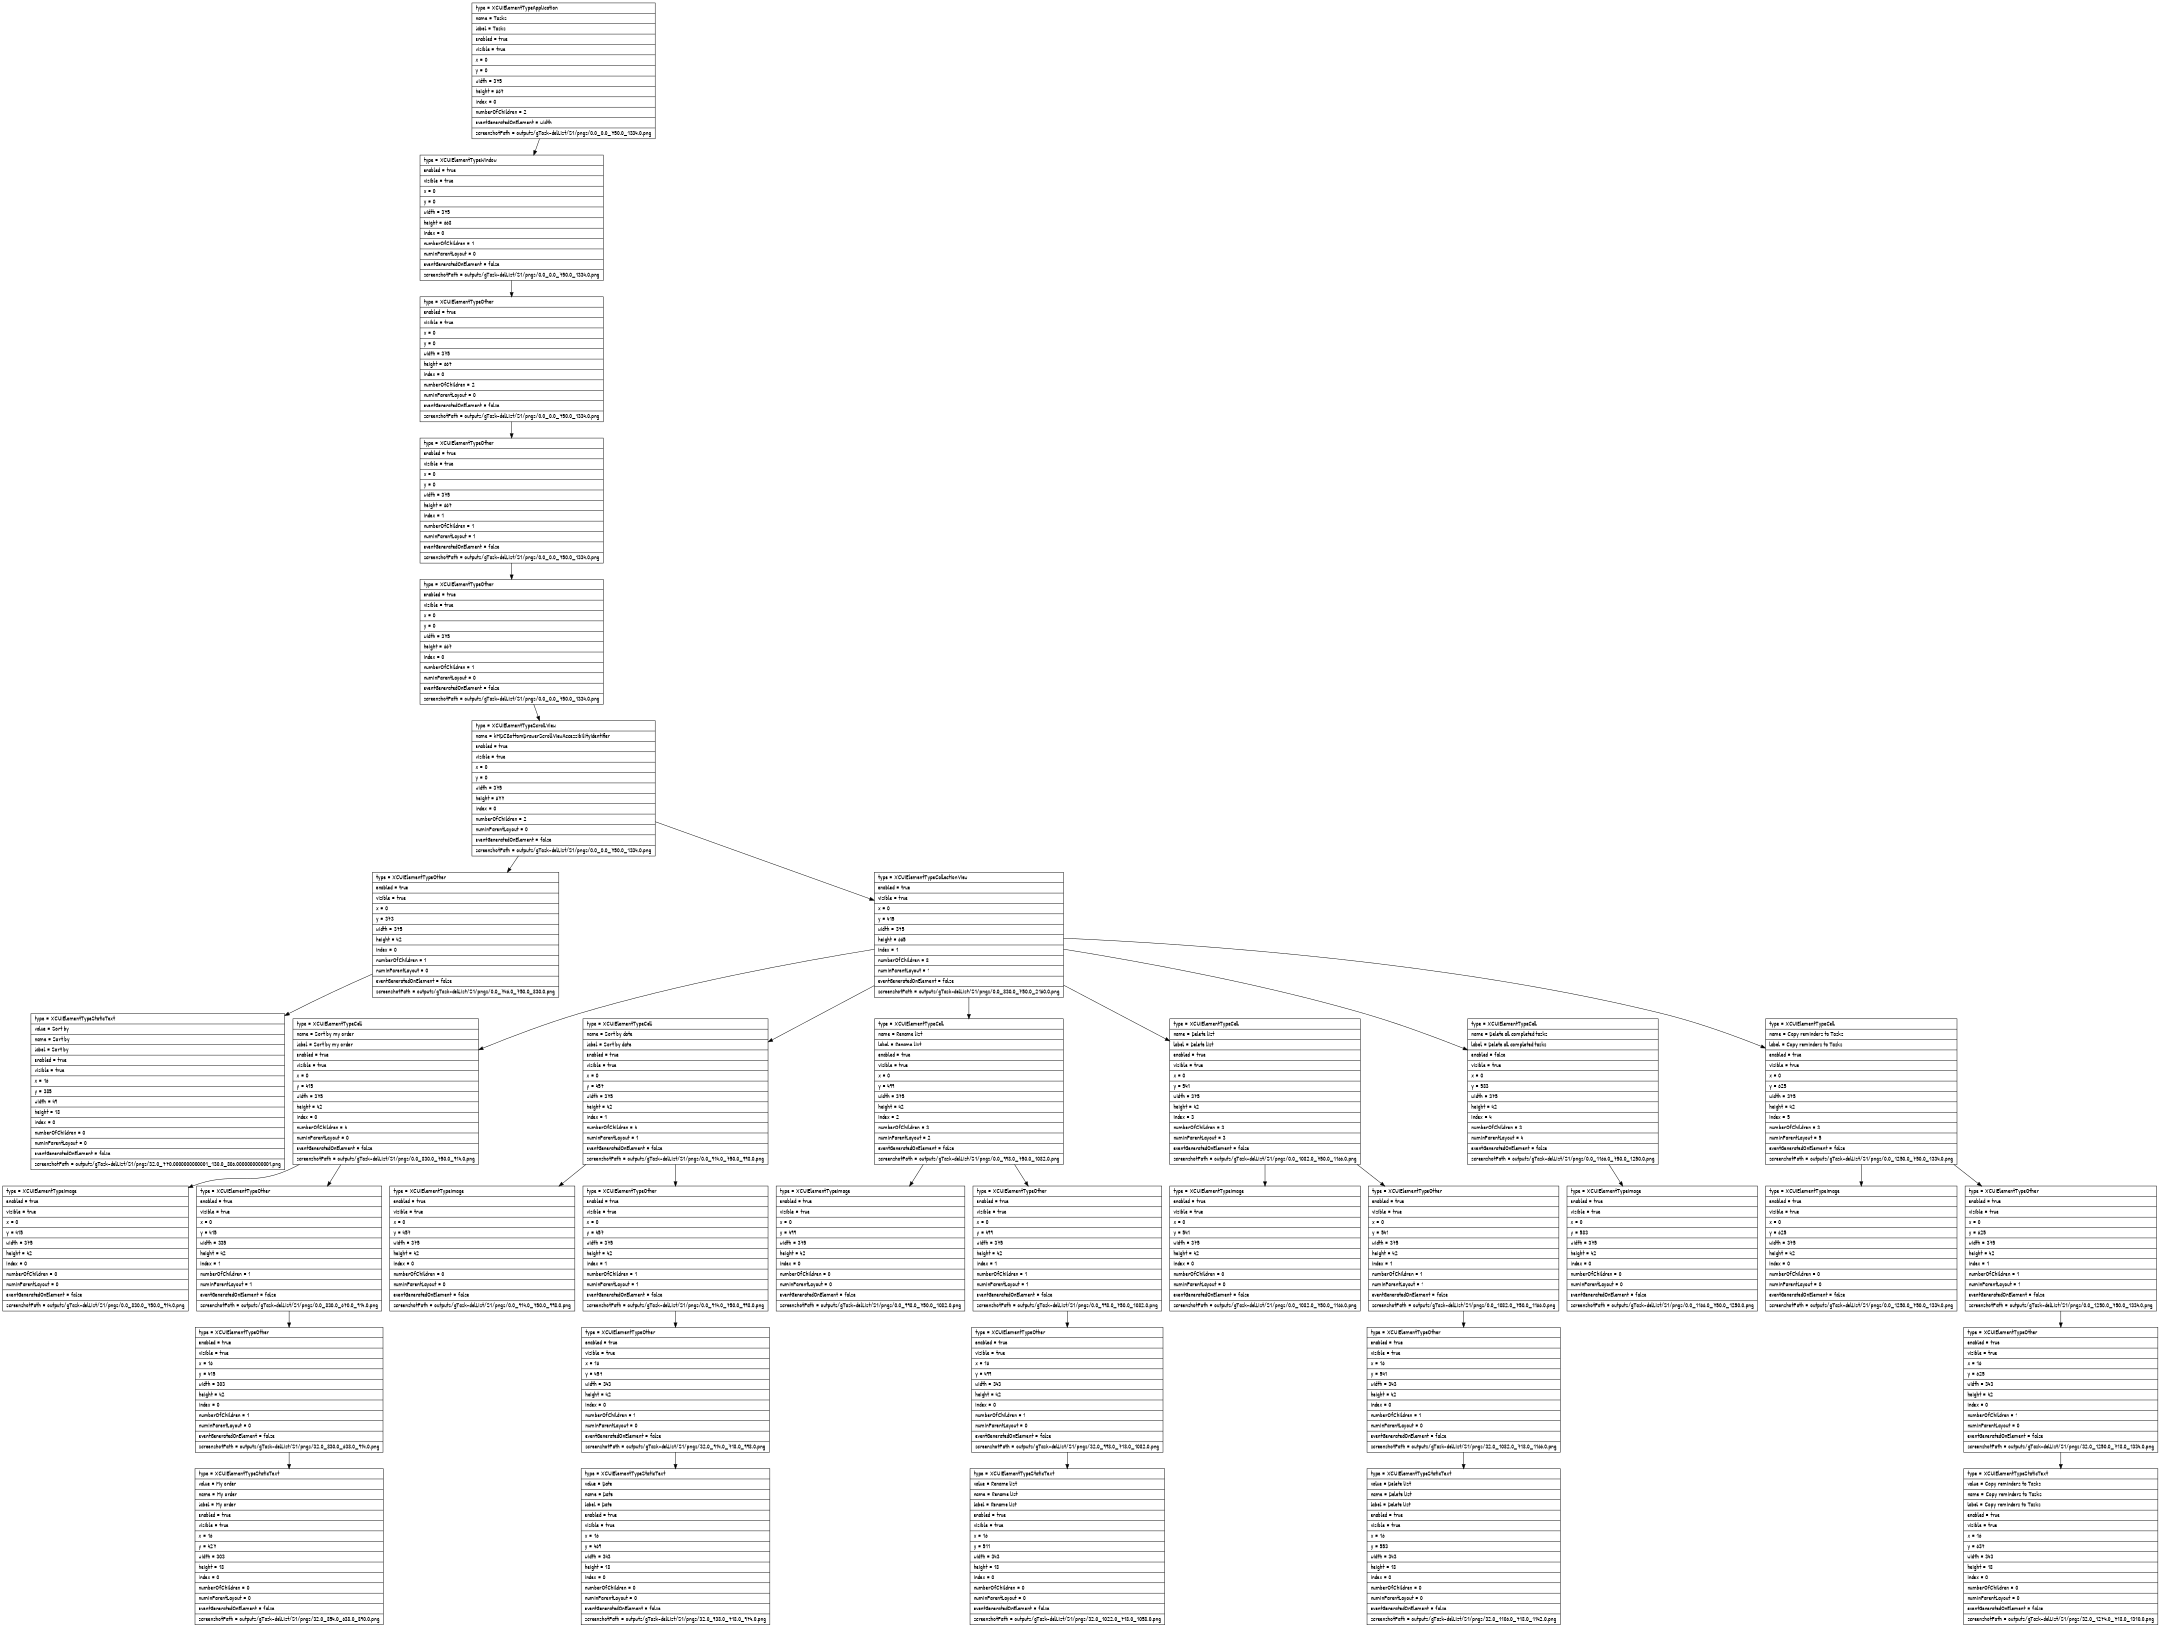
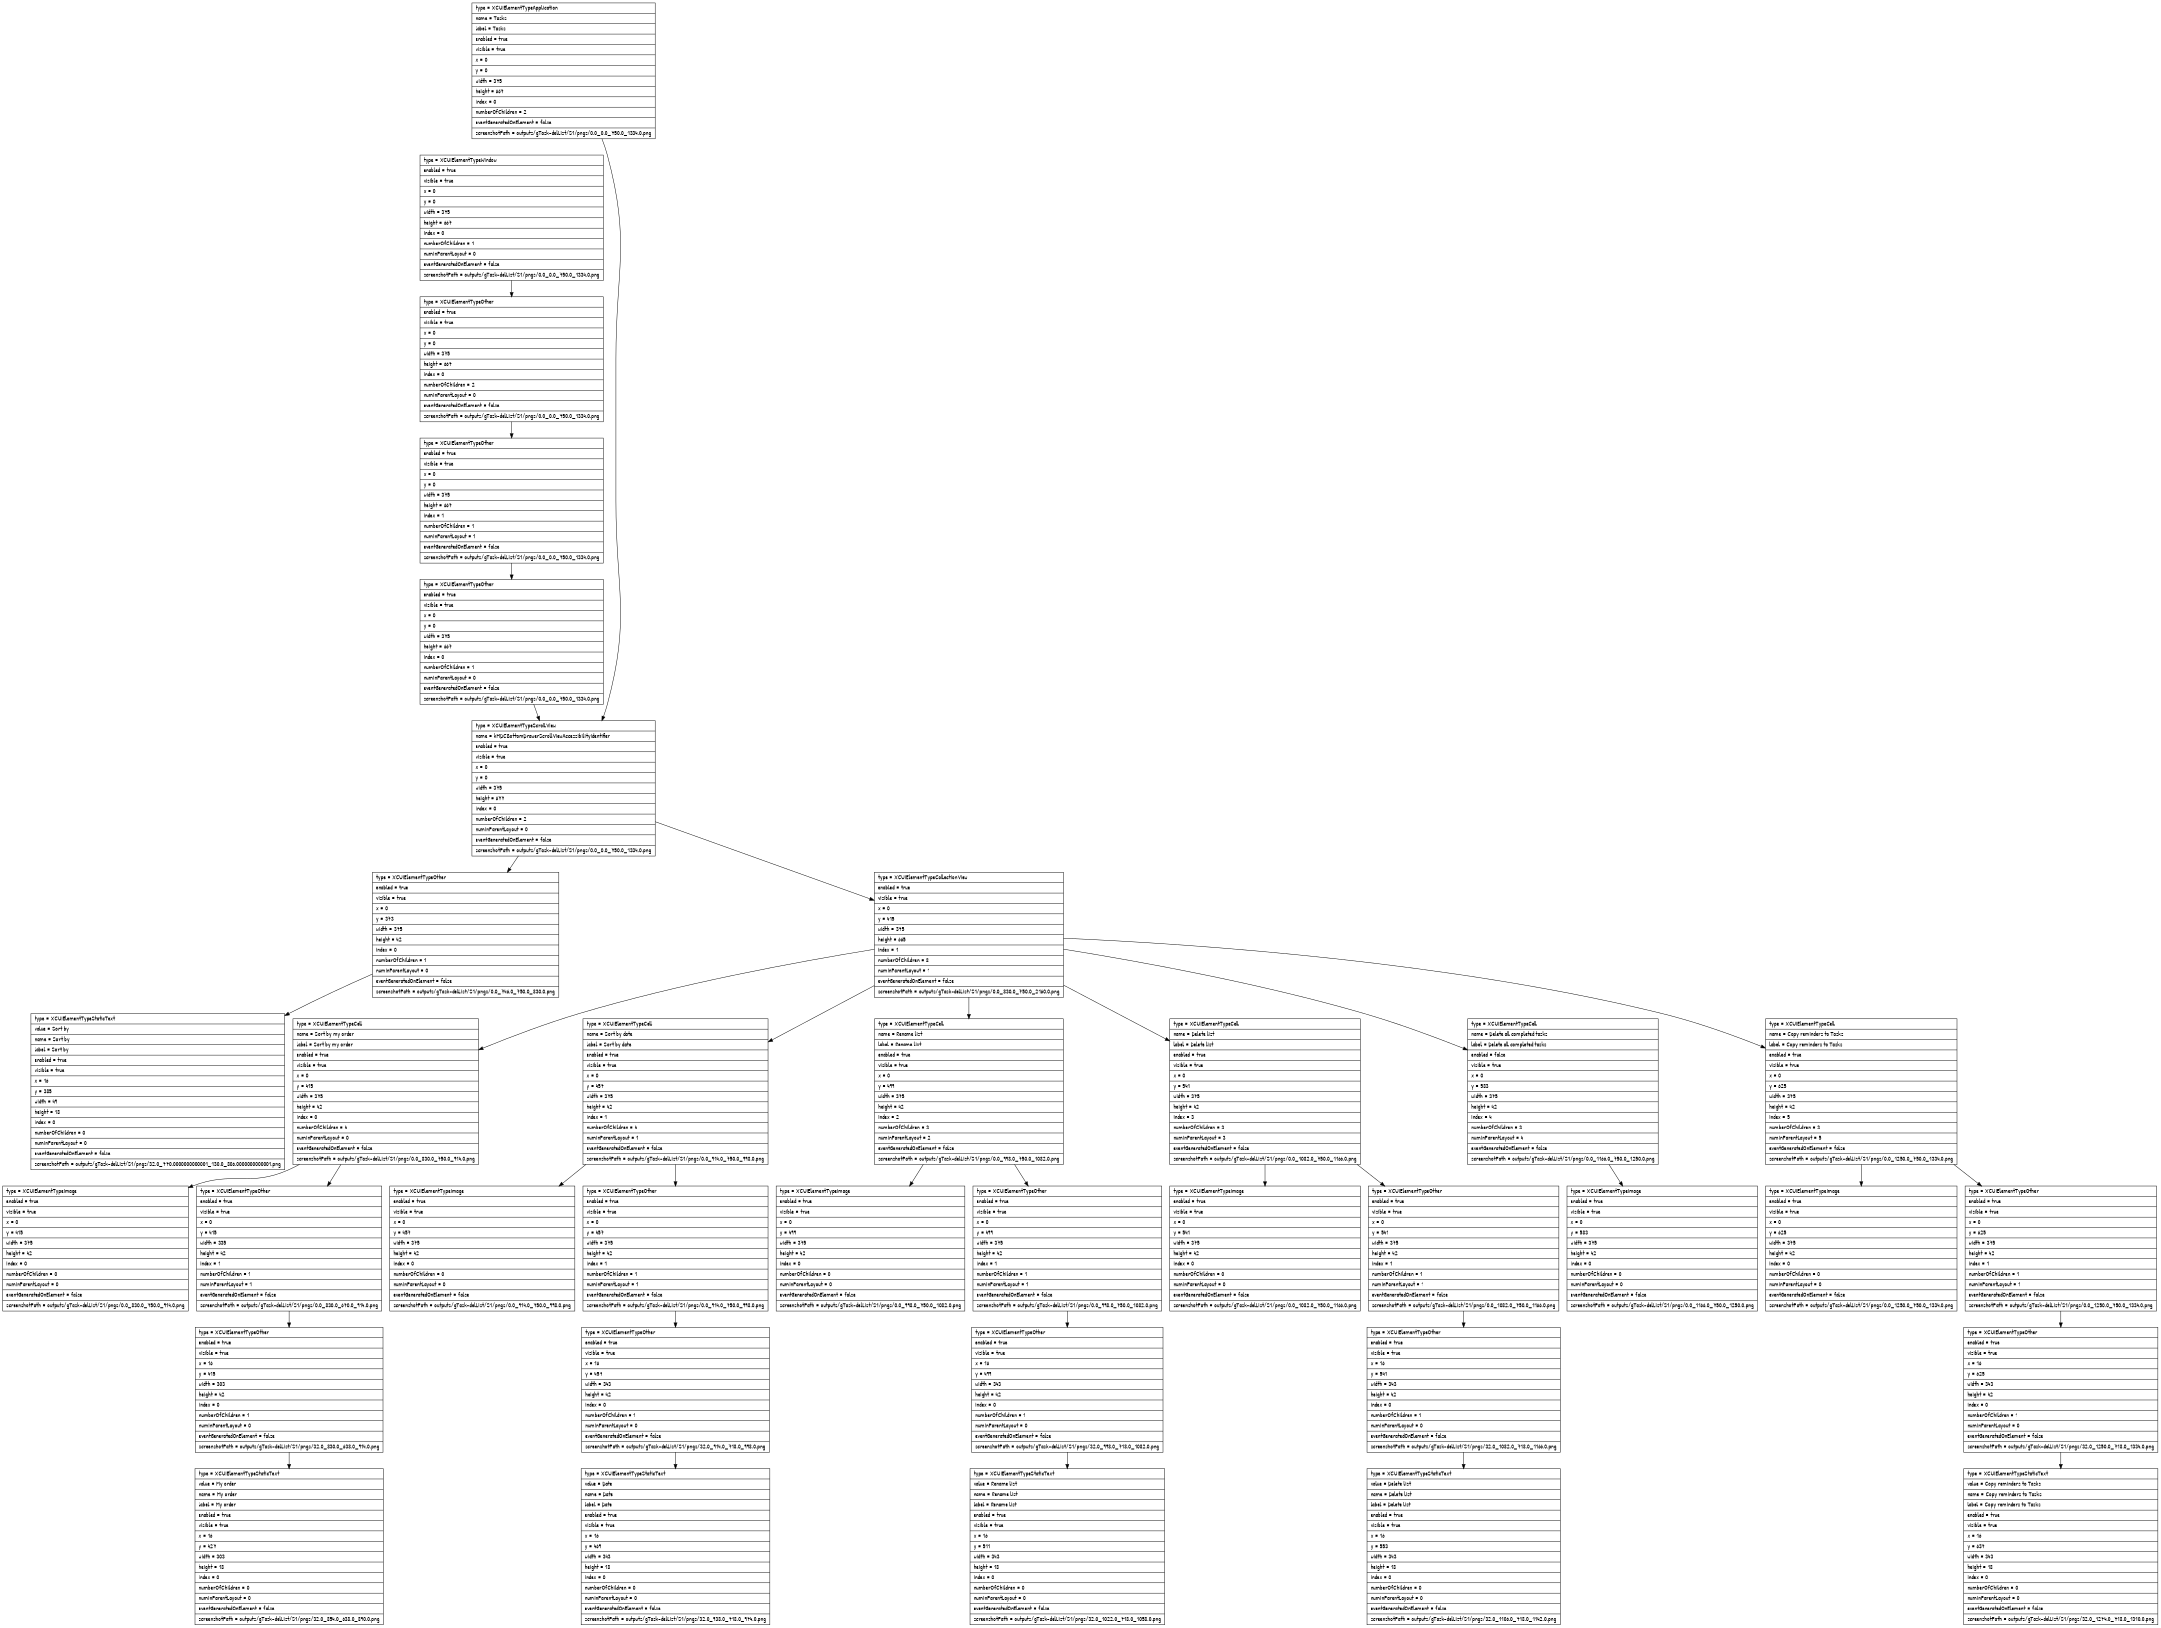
node "type = XCUIElementTypeApplication": text "eventGeneratedOnElement = width" -> "eventGeneratedOnElement = false"
edge "type = XCUIElementTypeApplication" -> "type = XCUIElementTypeWindow": now "type = XCUIElementTypeApplication" -> "type = XCUIElementTypeScrollView"
node "type = XCUIElementTypeWindow": text "height = 668" -> "height = 667"
